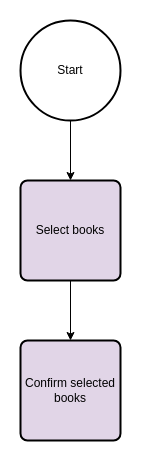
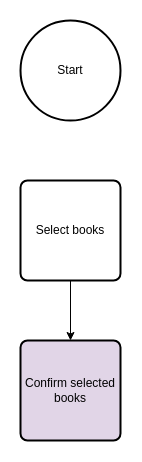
edge "Start" -> "Select books": removed
node "Select books": fillcolor #e1d5e7 -> #ffffff
